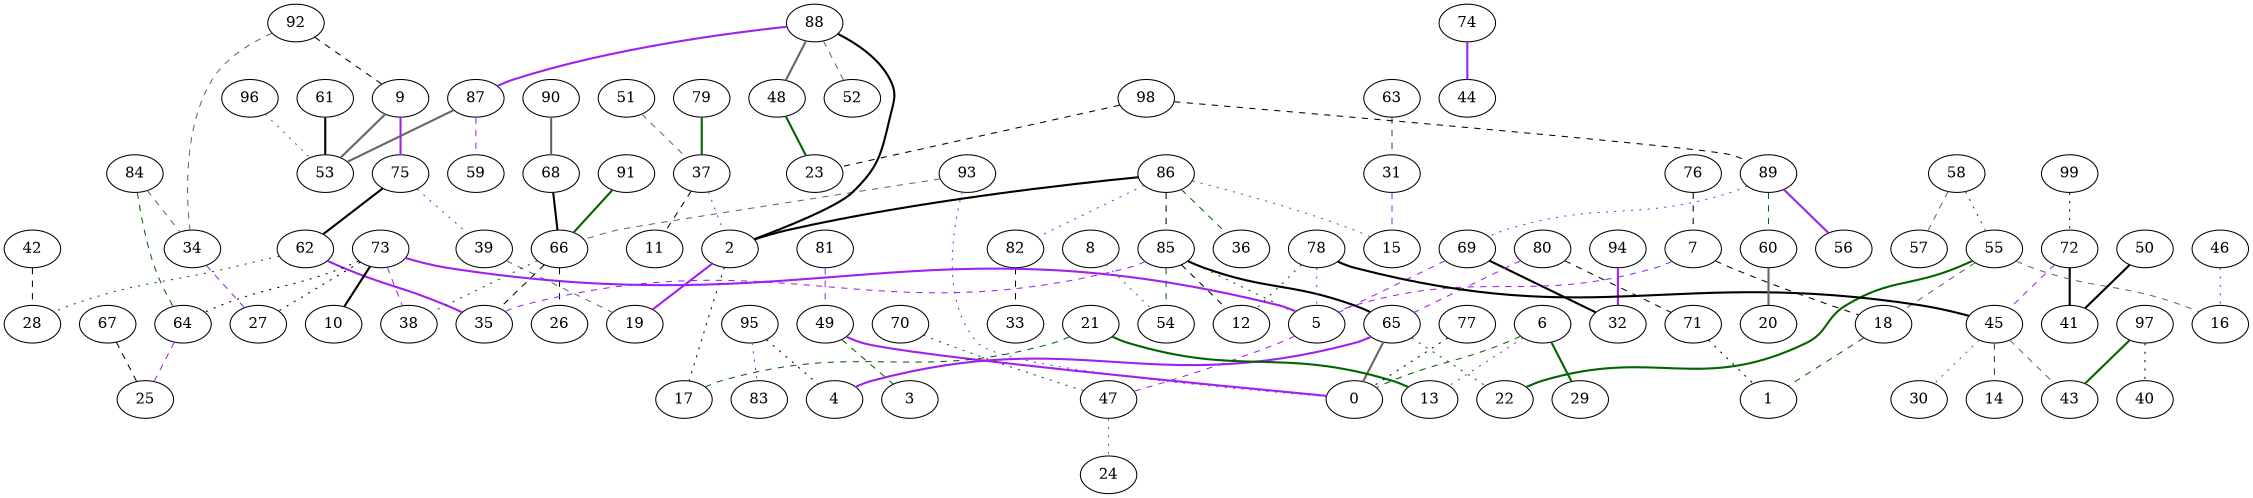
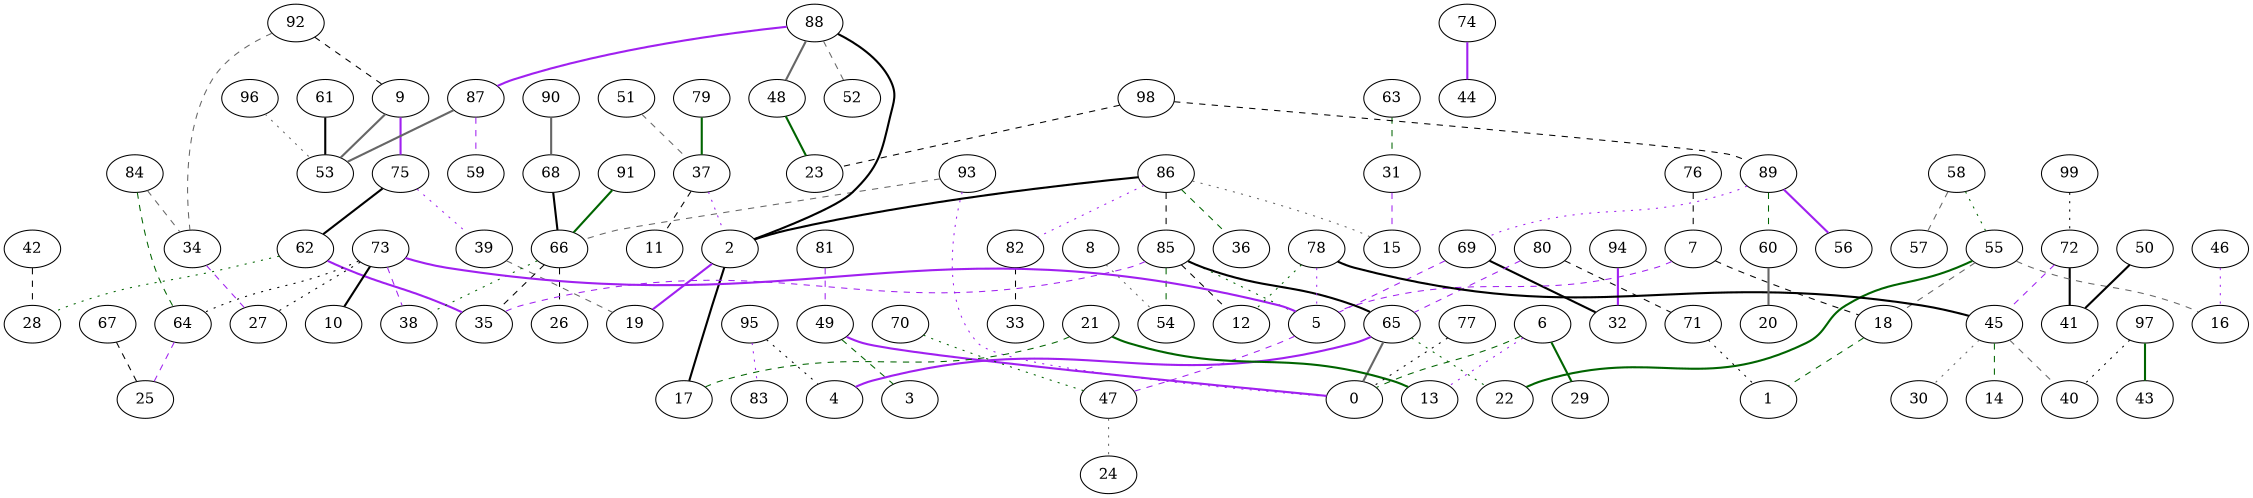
edge "2" -- "17": style dotted -> bold
edge "45" -- "43": now "45" -- "40"
